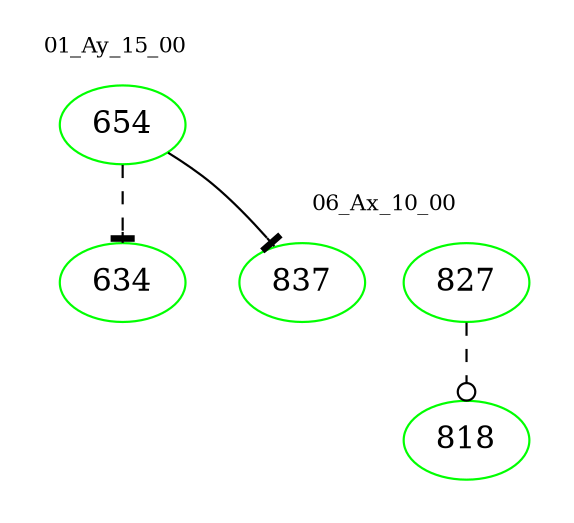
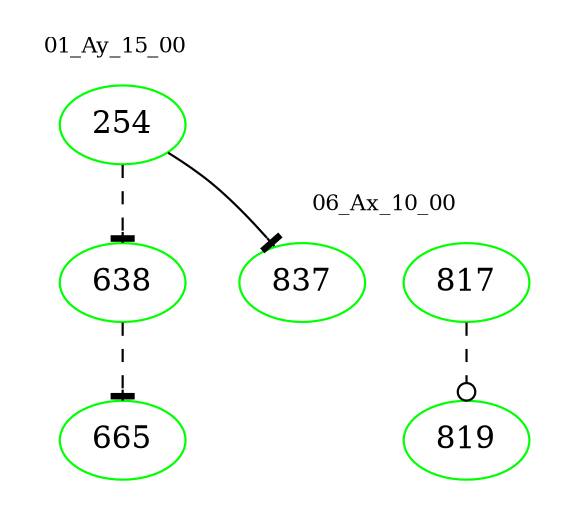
node "654": label "654" -> "254"
node "634": label "634" -> "638"
node "827": label "827" -> "817"
node "665": added
node "818": label "818" -> "819"
